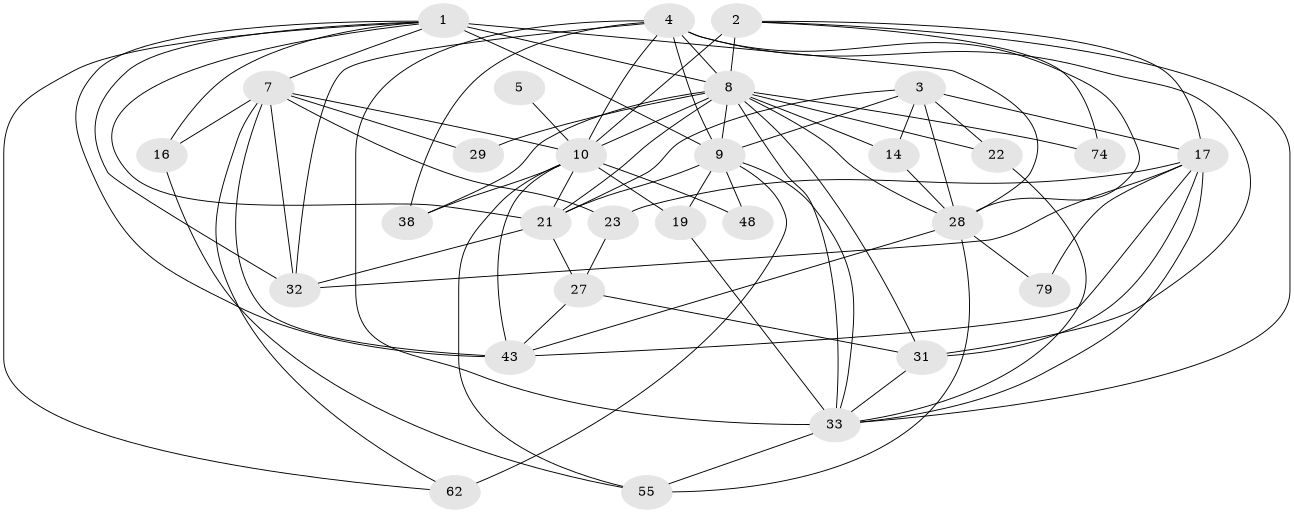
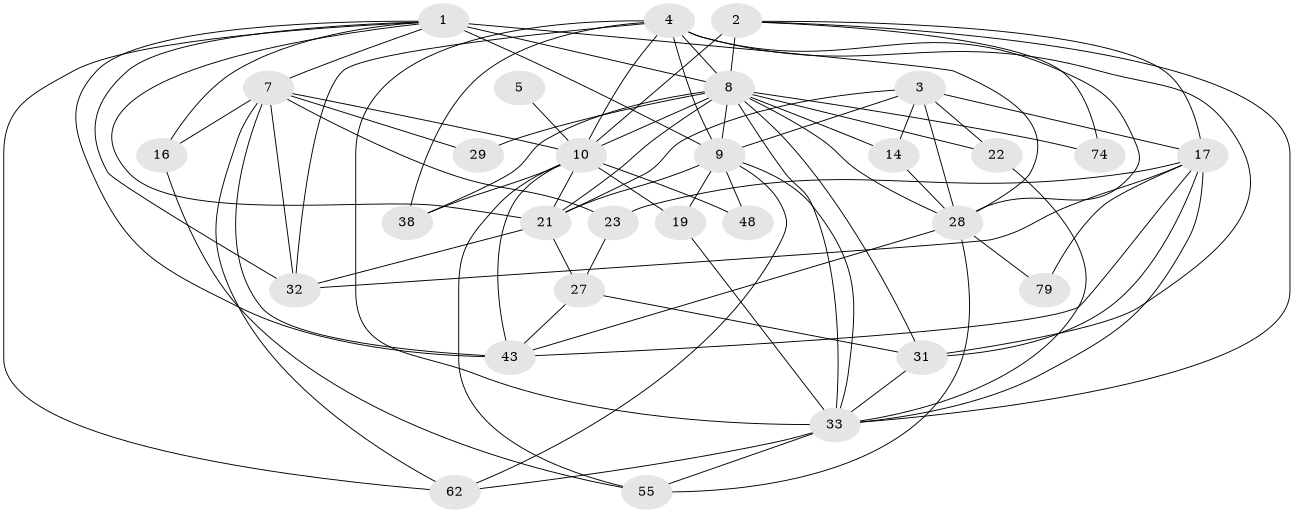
edge "33" -- "62": added
